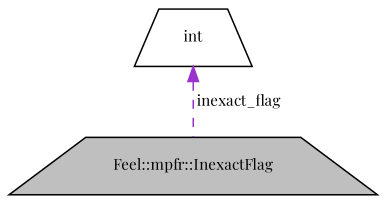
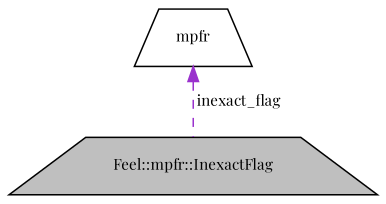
node "int": label "int" -> "mpfr"
